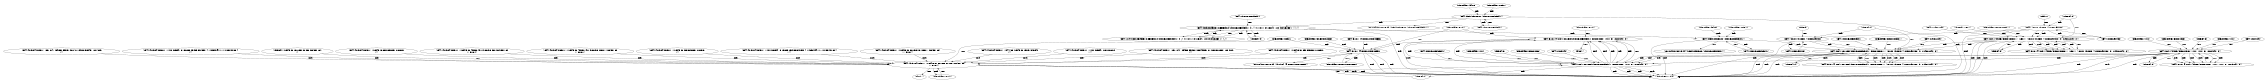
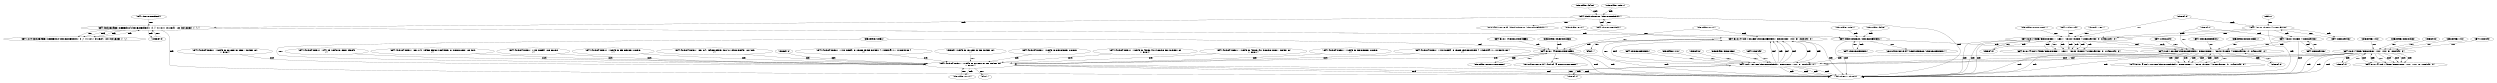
node "1000529": removed
node "(Literal,1)": added
node "(MethodReturn,int)": label "(MethodReturn,int)" -> "(MethodReturn,timeout)"
